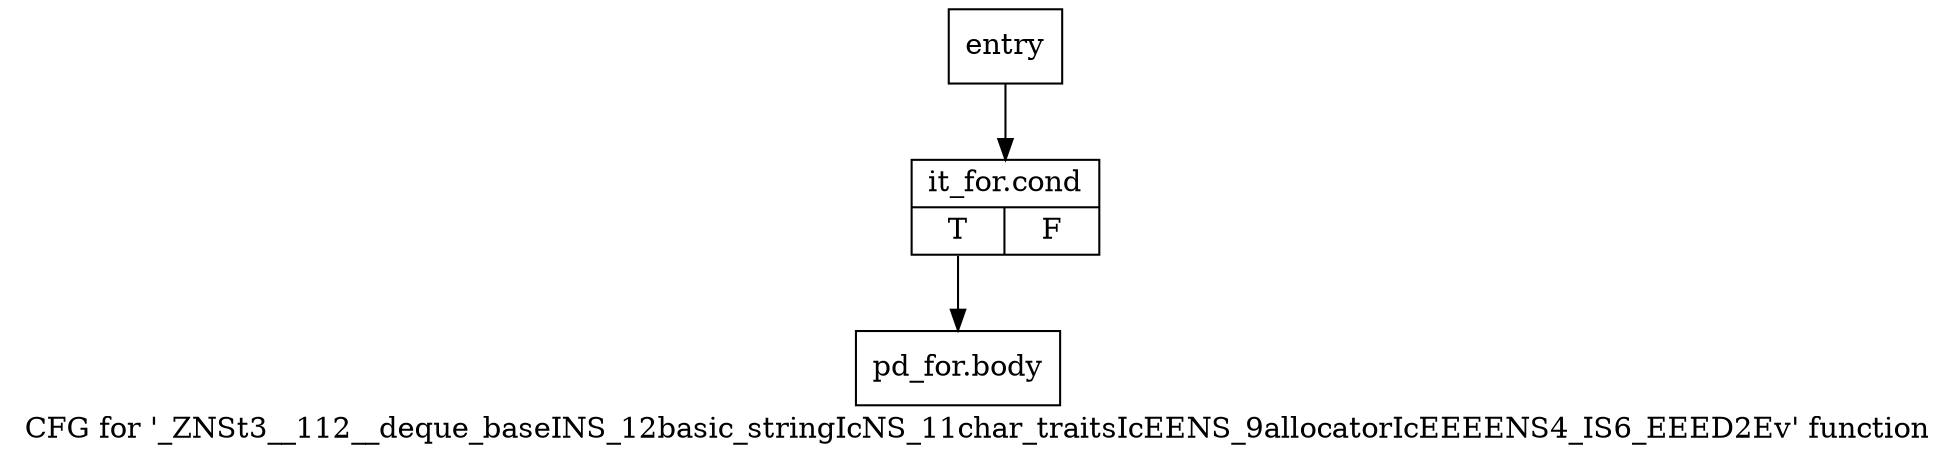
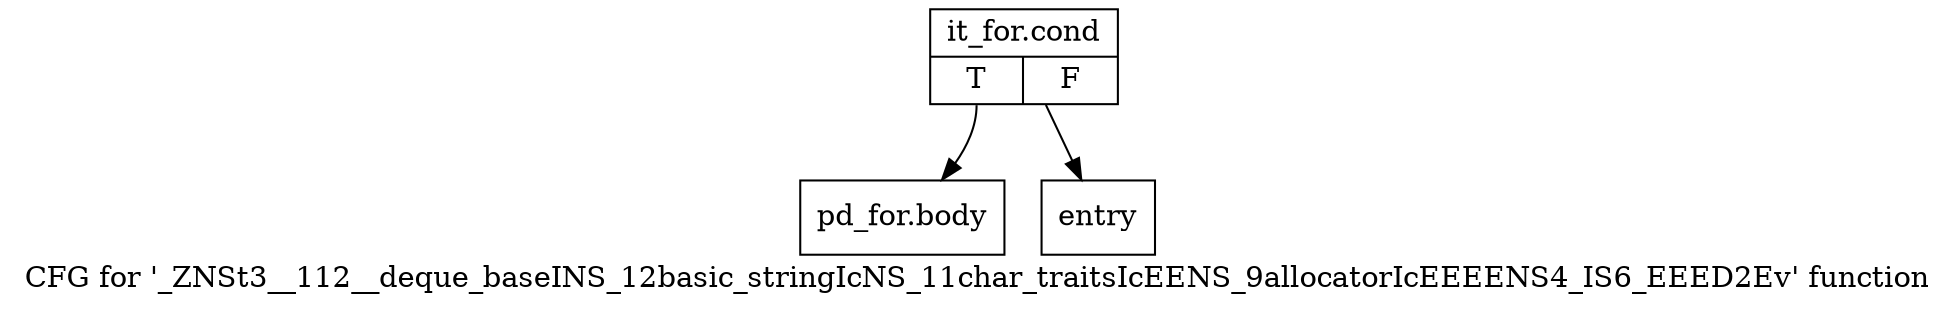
edge "entry" -> "it_for.cond": reversed
